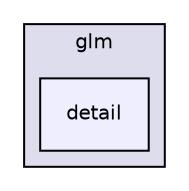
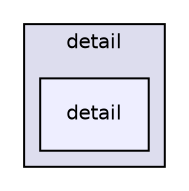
cluster "glm": label "glm" -> "detail"
